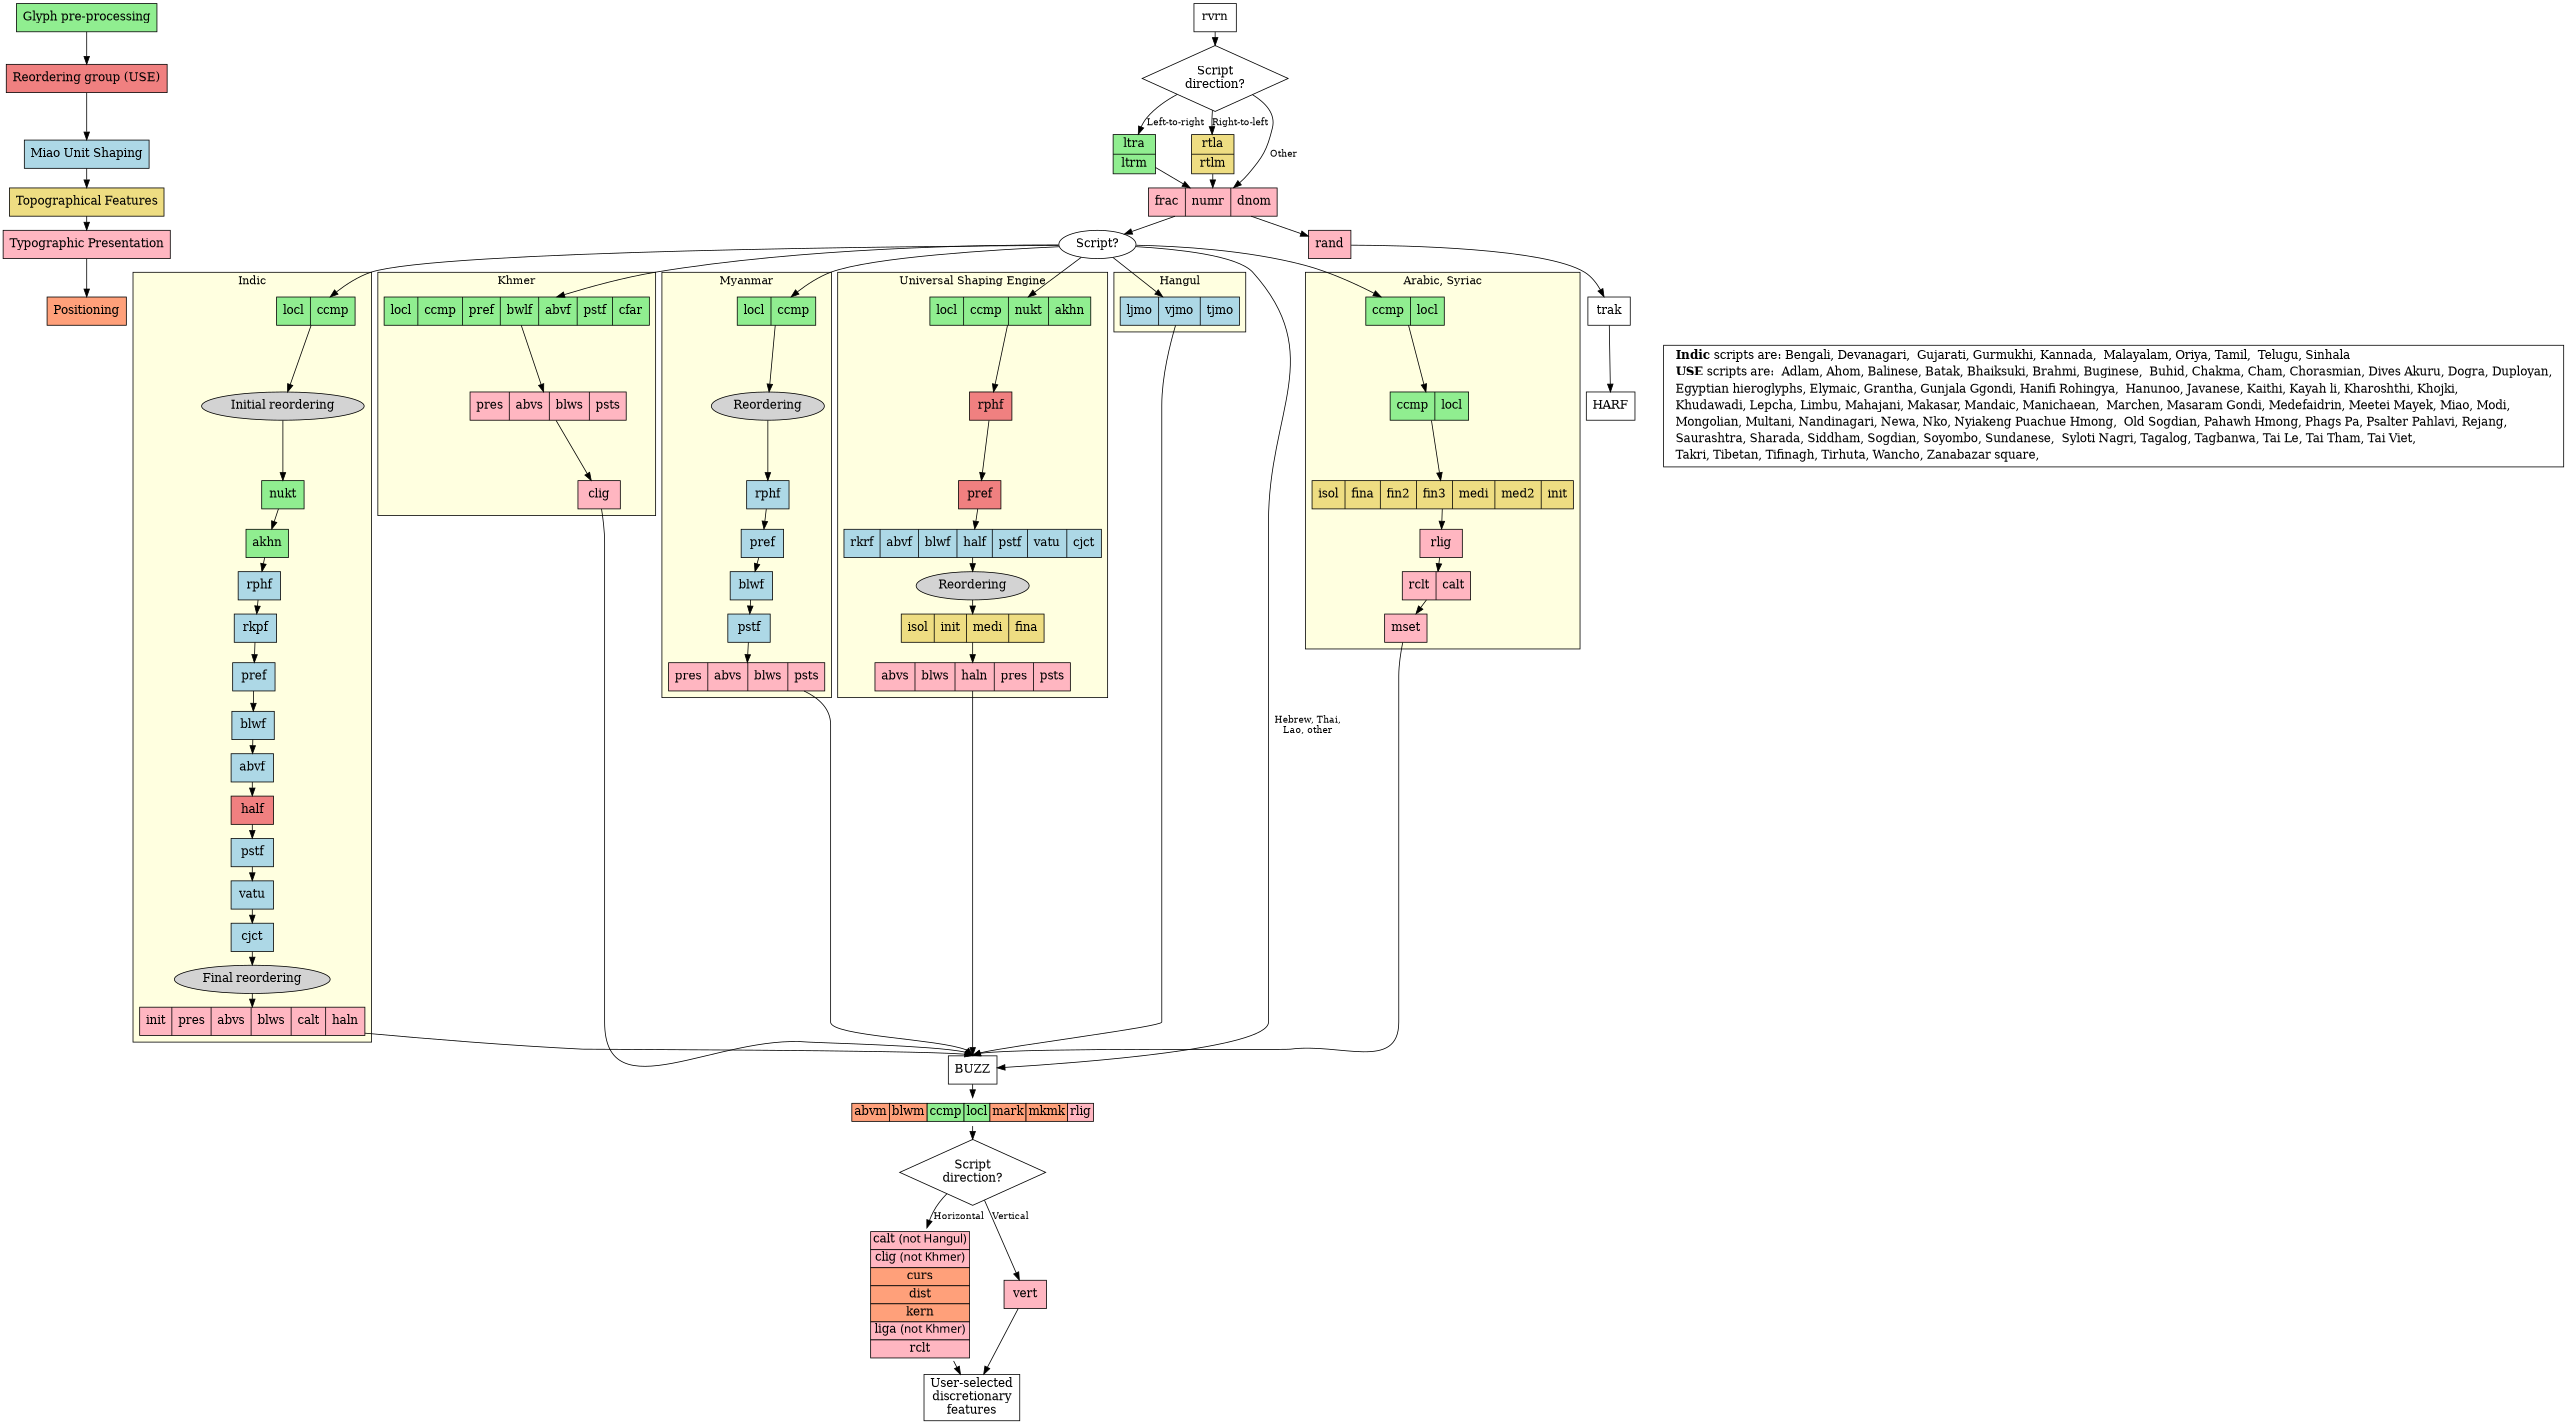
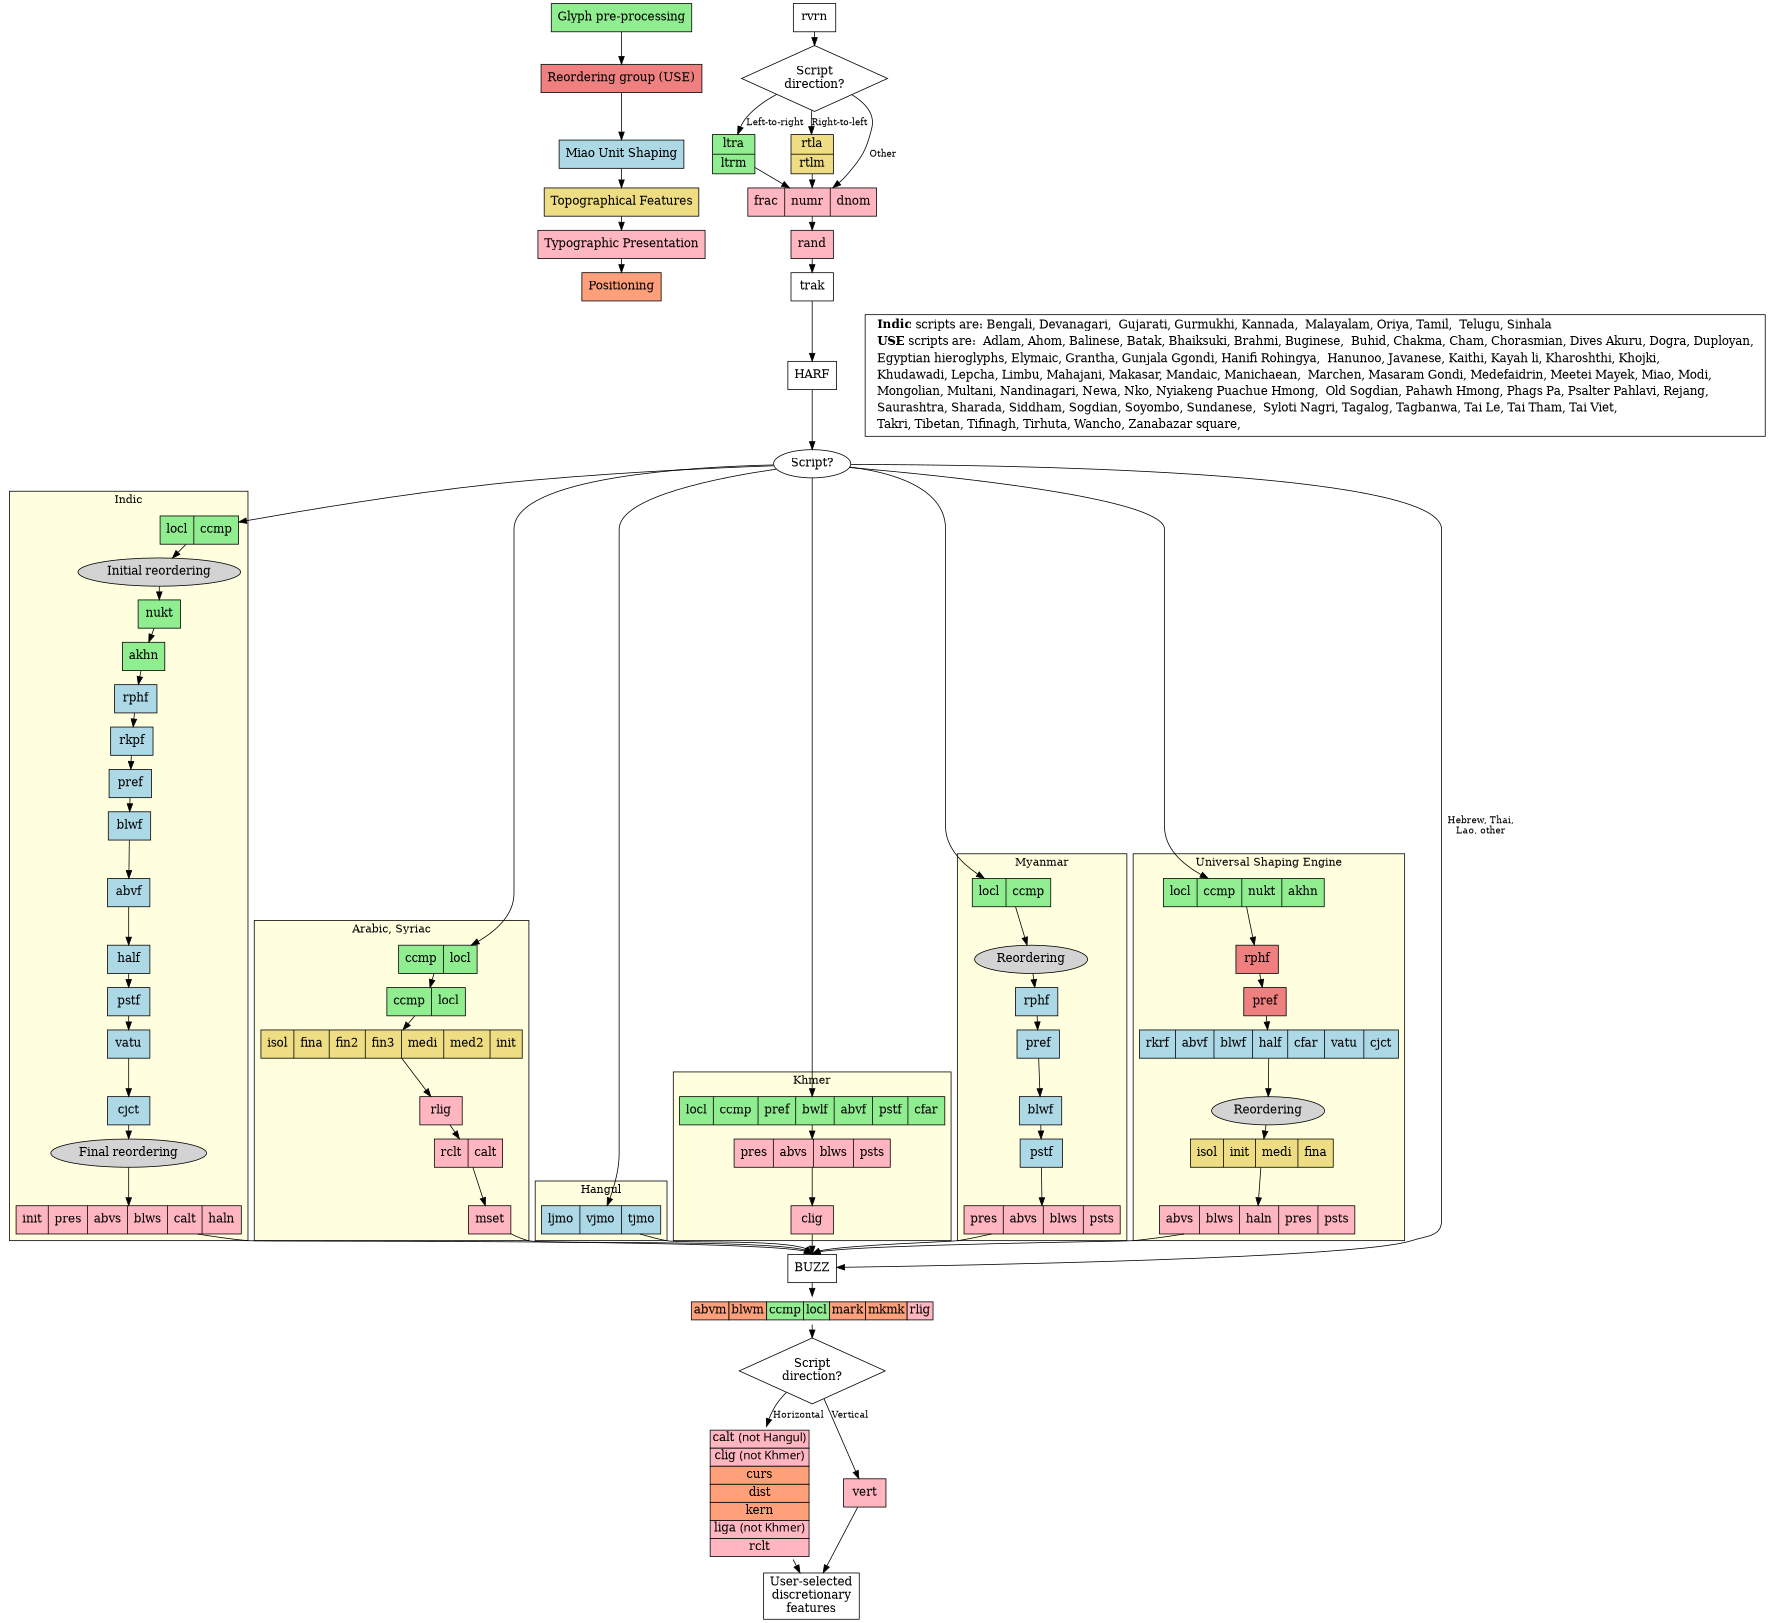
edge "frac" -> "Script?": now "HARF" -> "Script?"
node "rkrf": text "pstf" -> "cfar"
node "half": fillcolor lightcoral -> lightblue
